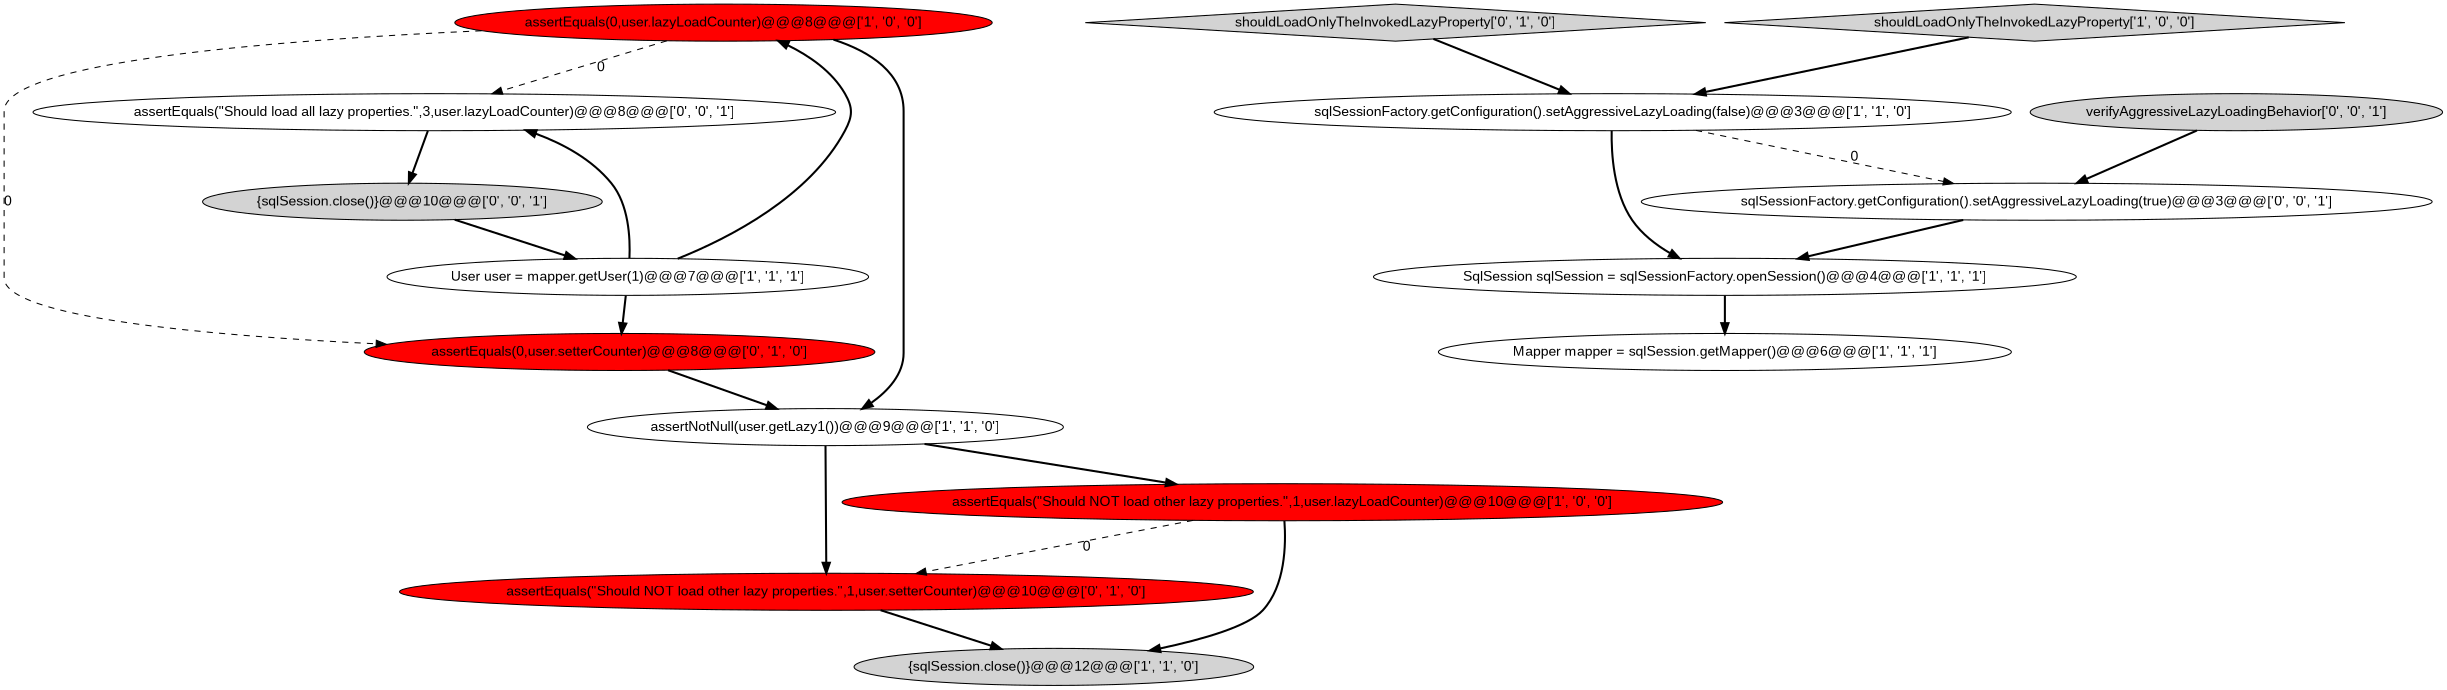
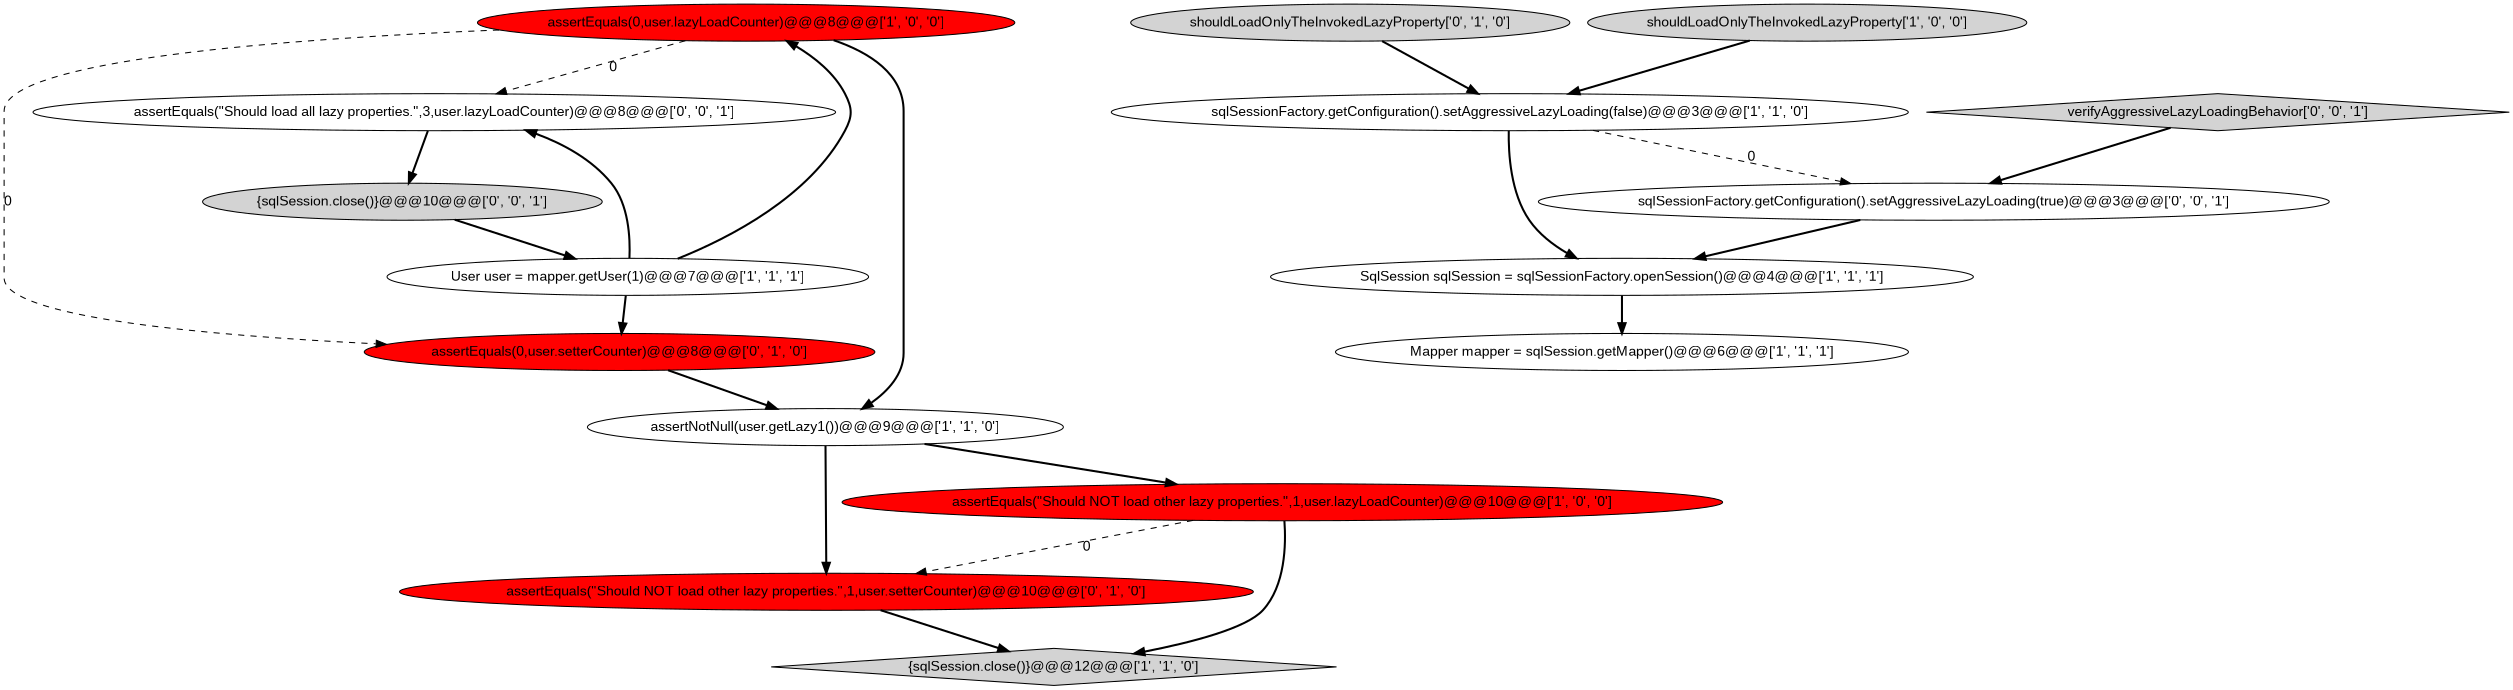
node "shouldLoadOnlyTheInvokedLazyProperty['0', '1', '0']": shape diamond -> ellipse
node "shouldLoadOnlyTheInvokedLazyProperty['1', '0', '0']": shape diamond -> ellipse
node "verifyAggressiveLazyLoadingBehavior['0', '0', '1']": shape ellipse -> diamond
node "{sqlSession.close()}@@@12@@@['1', '1', '0']": shape ellipse -> diamond
